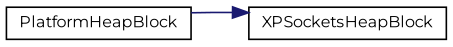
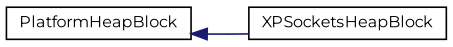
edge "PlatformHeapBlock" -> "XPSocketsHeapBlock": reversed
